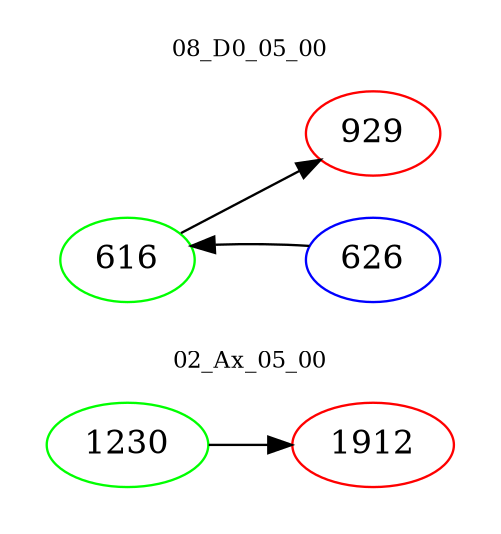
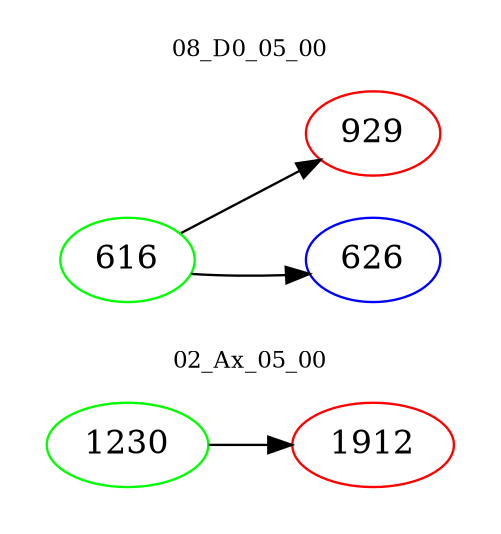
edge "626" -> "616": reversed
